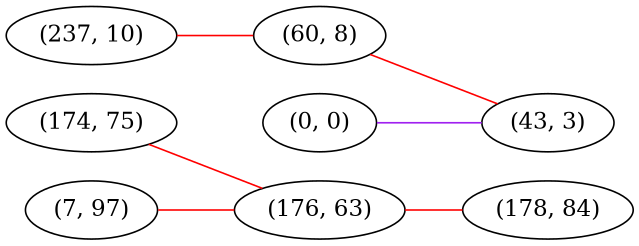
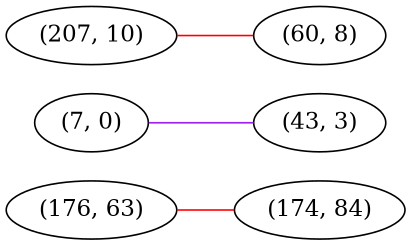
node "(237, 10)": label "(237, 10)" -> "(207, 10)"
edge "(60, 8)" -- "(43, 3)": removed
node "(174, 75)": removed
node "(0, 0)": label "(0, 0)" -> "(7, 0)"
node "(7, 97)": removed
node "(178, 84)": label "(178, 84)" -> "(174, 84)"
